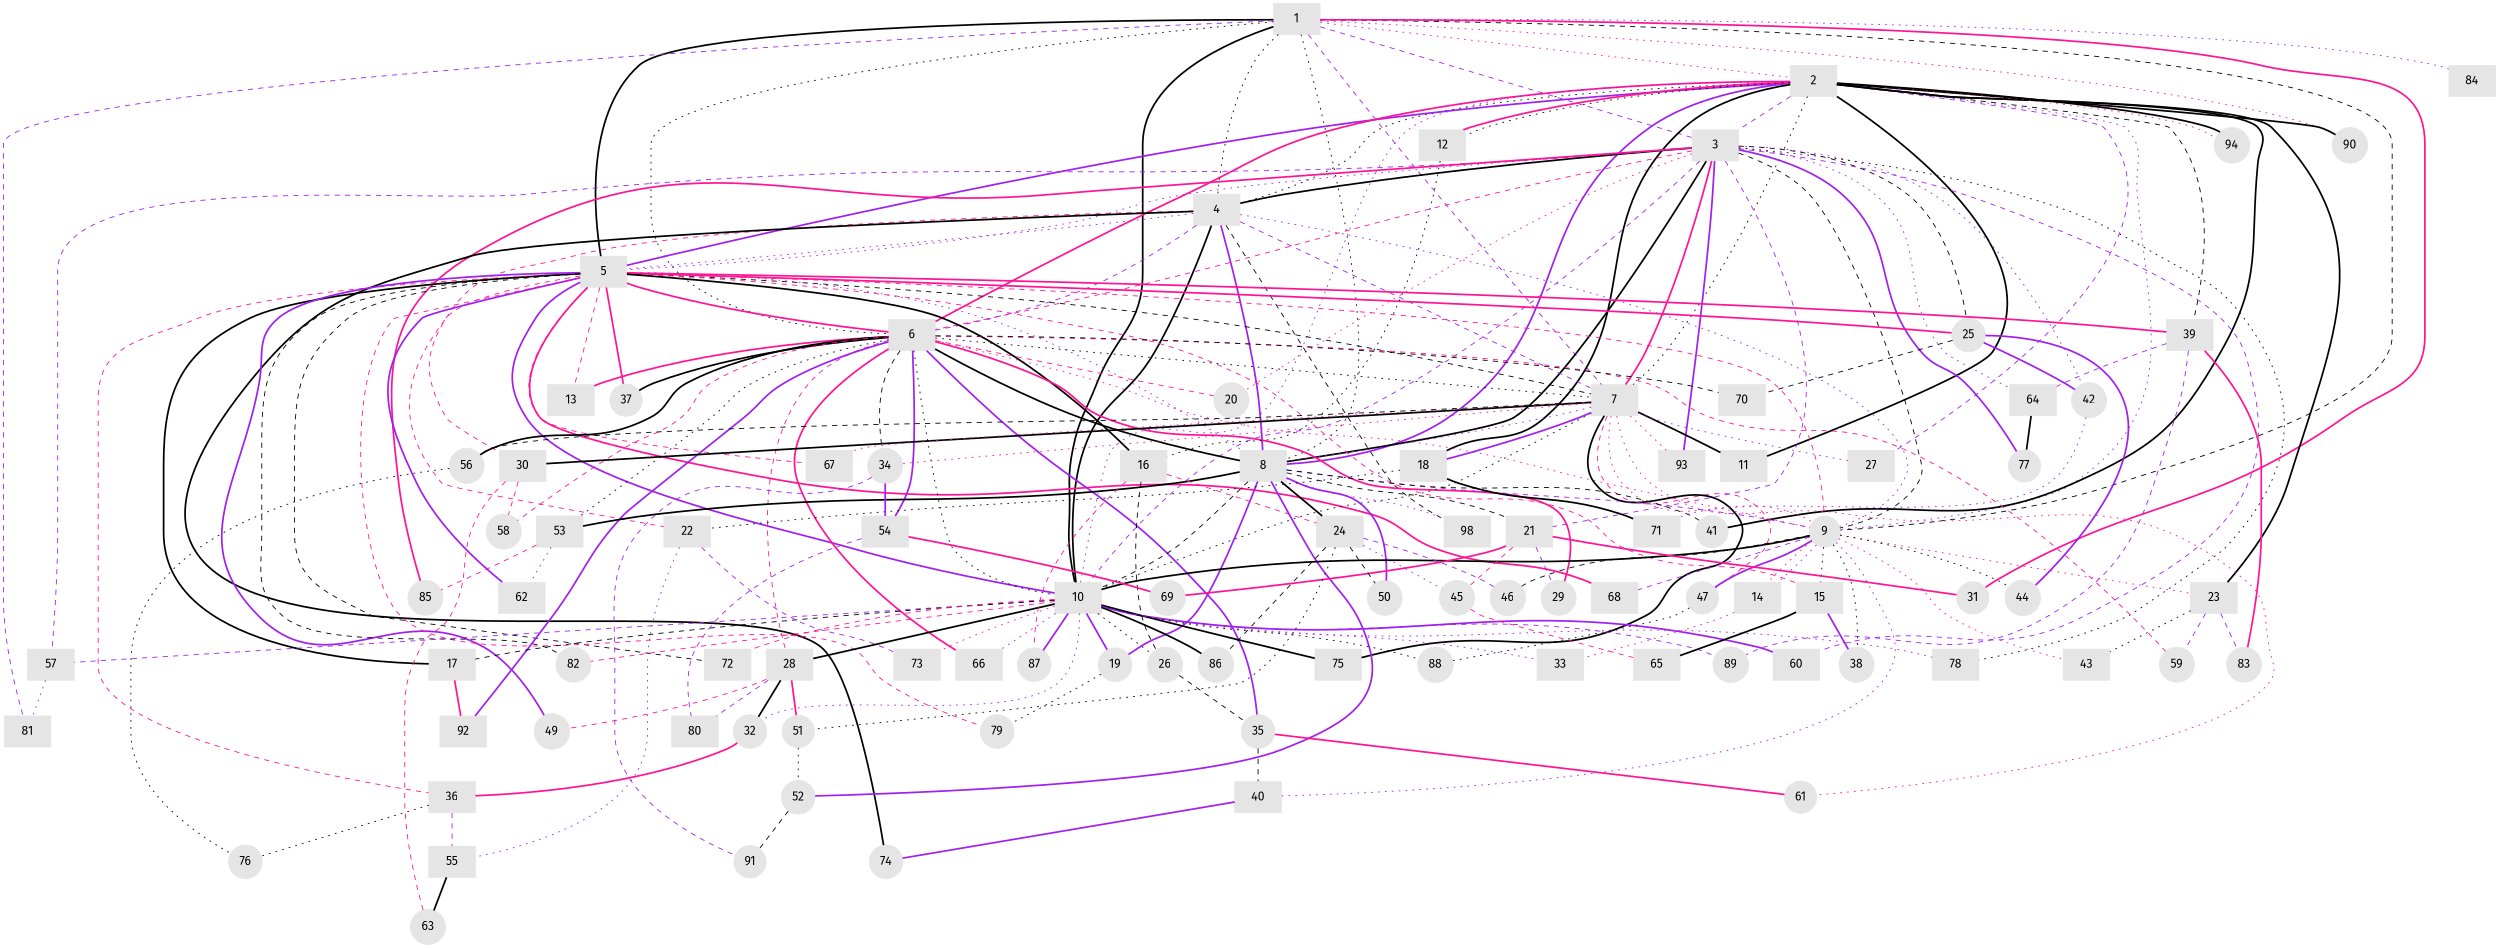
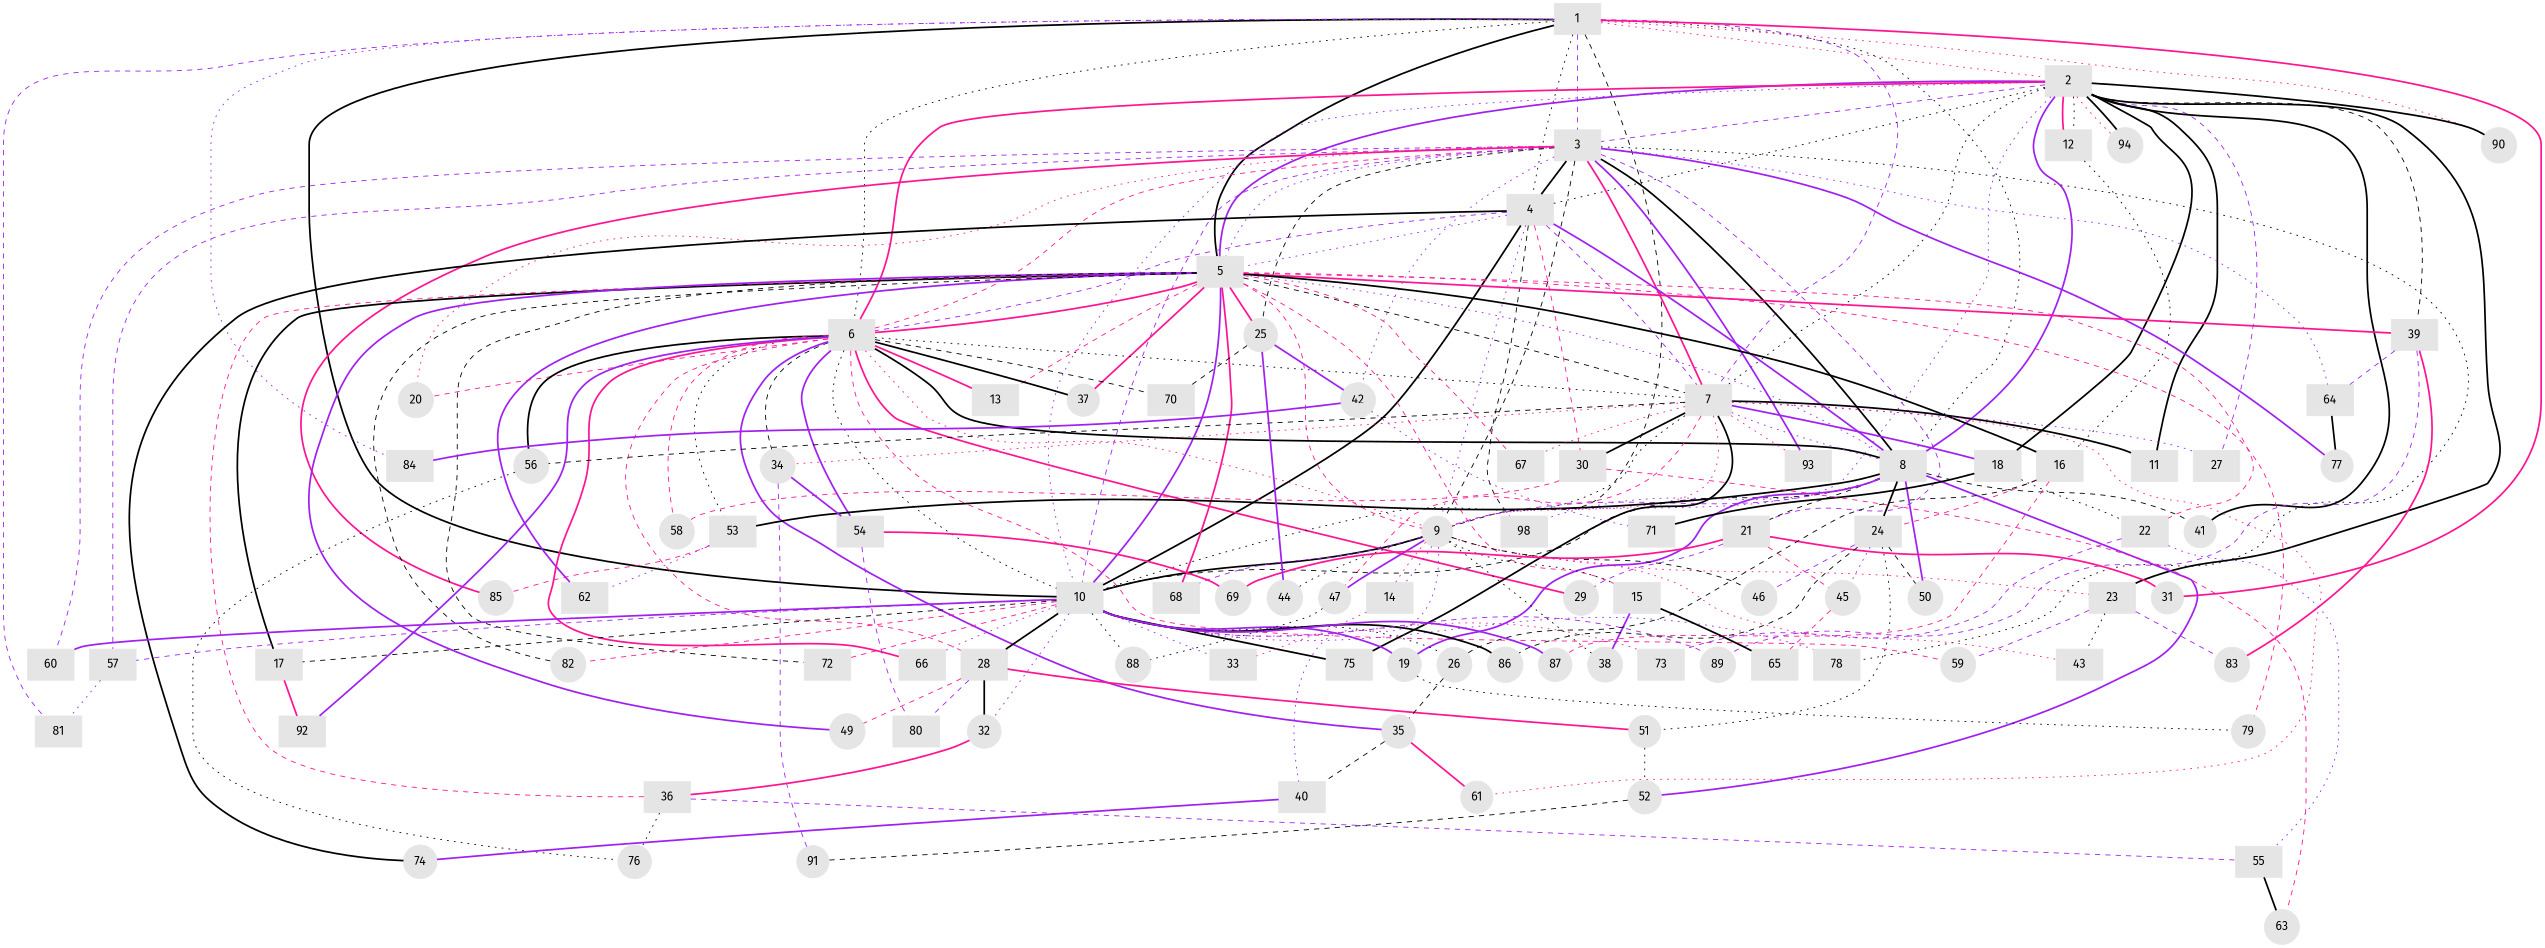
edge "42" -- "84": added
